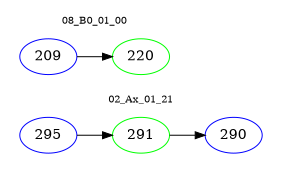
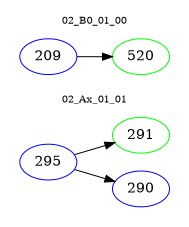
cluster "08_B0_01_00": label "08_B0_01_00" -> "02_B0_01_00"
node "220": label "220" -> "520"
cluster "02_Ax_01_21": label "02_Ax_01_21" -> "02_Ax_01_01"
edge "291" -> "290": now "295" -> "290"
